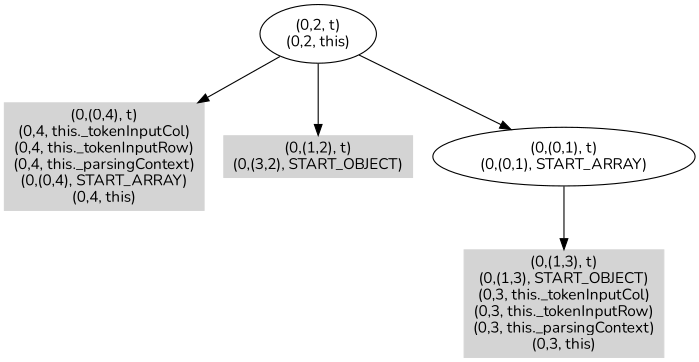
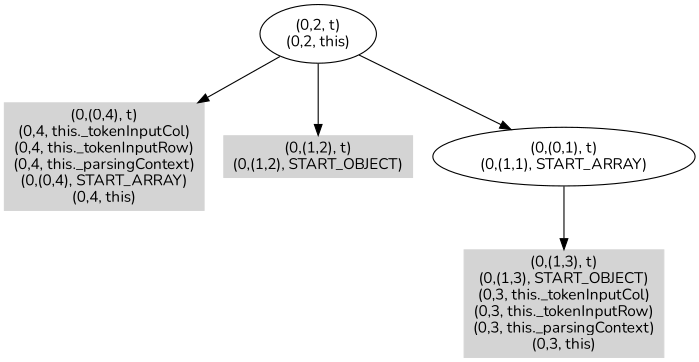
node "(0,(1,2), t) (0,(3,2), START_OBJECT)": label "(0,(1,2), t) (0,(3,2), START_OBJECT)" -> "(0,(1,2), t) (0,(1,2), START_OBJECT)"
node "(0,(0,1), t) (0,(0,1), START_ARRAY)": label "(0,(0,1), t) (0,(0,1), START_ARRAY)" -> "(0,(0,1), t) (0,(1,1), START_ARRAY)"
